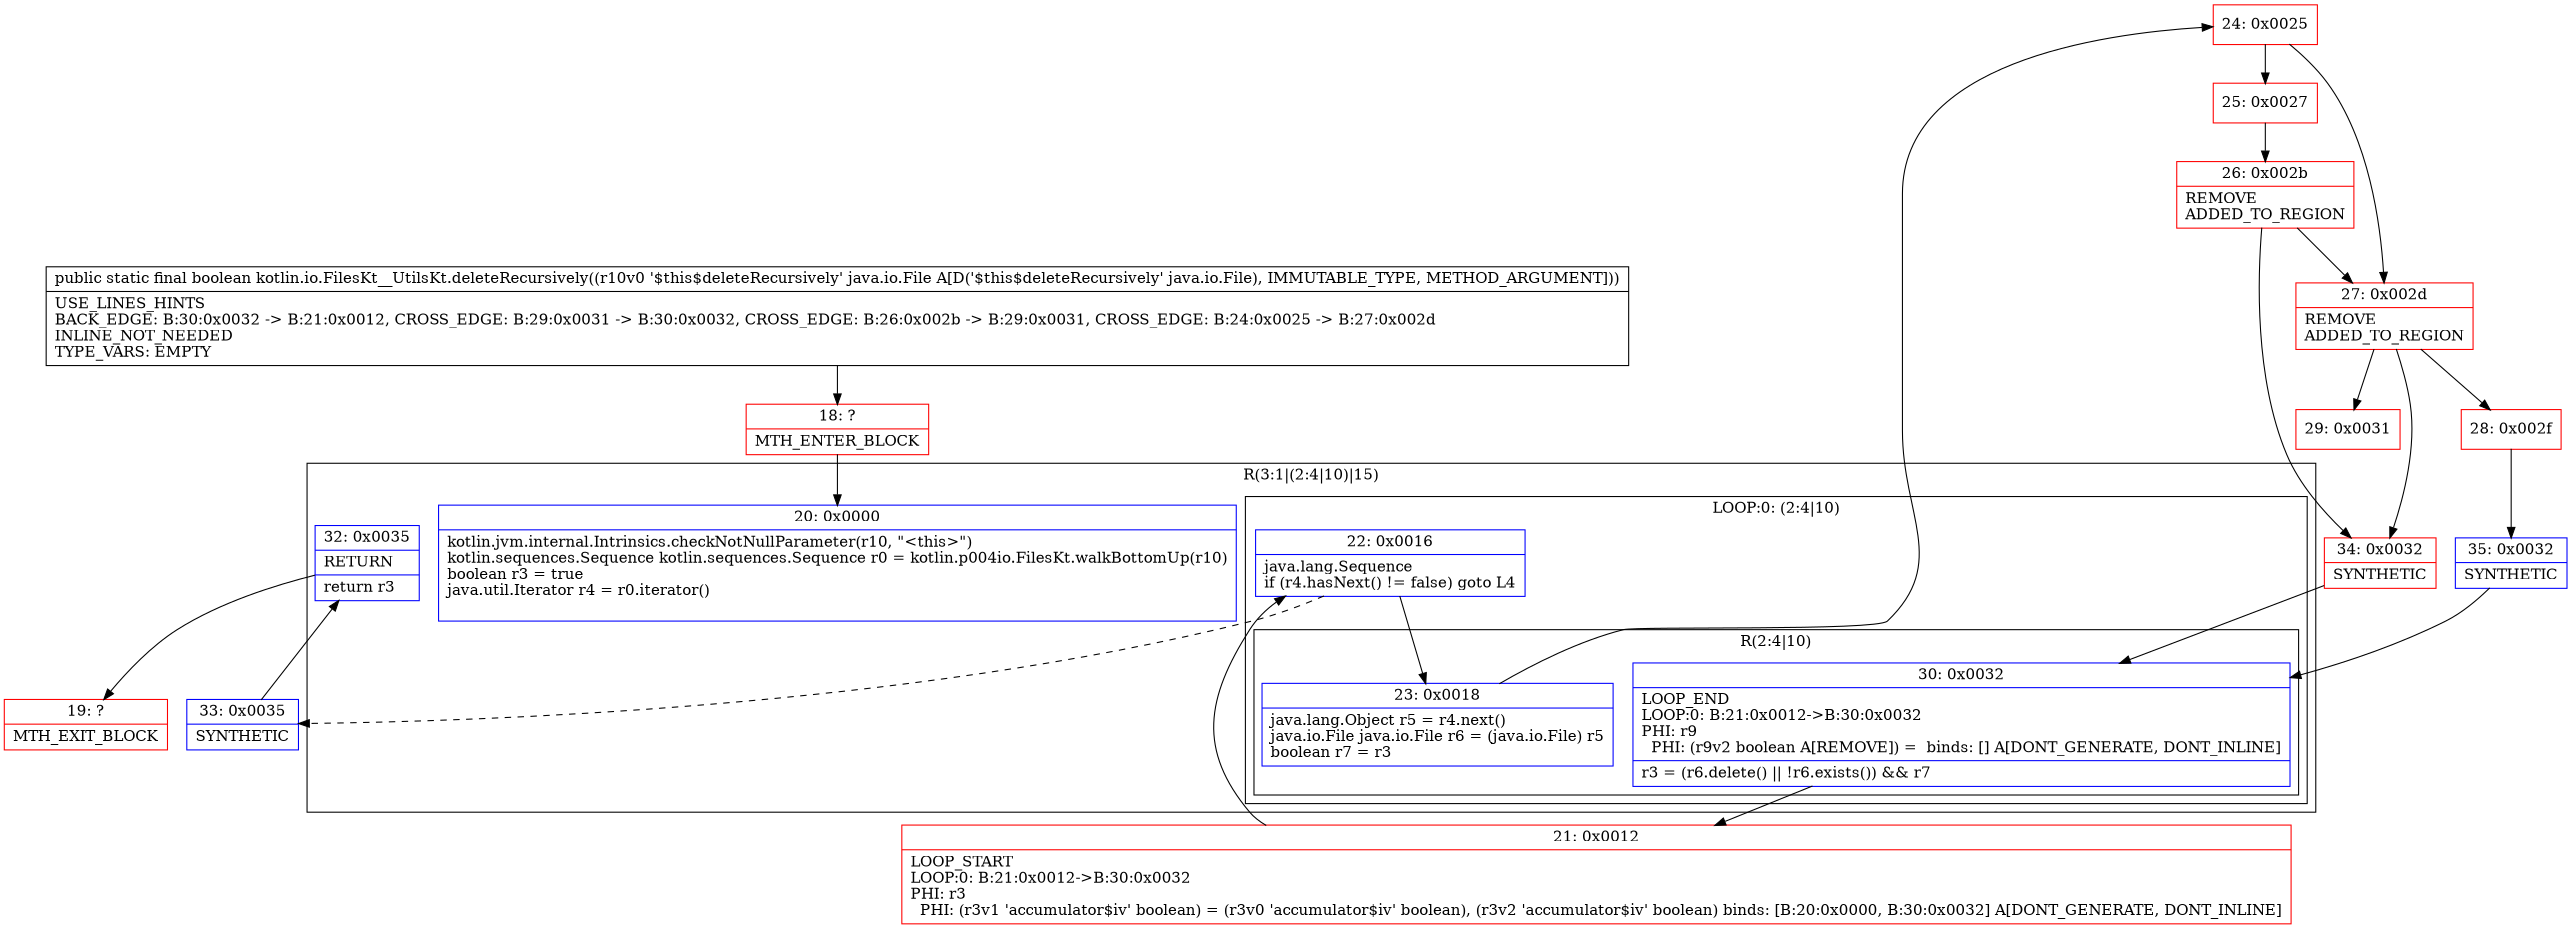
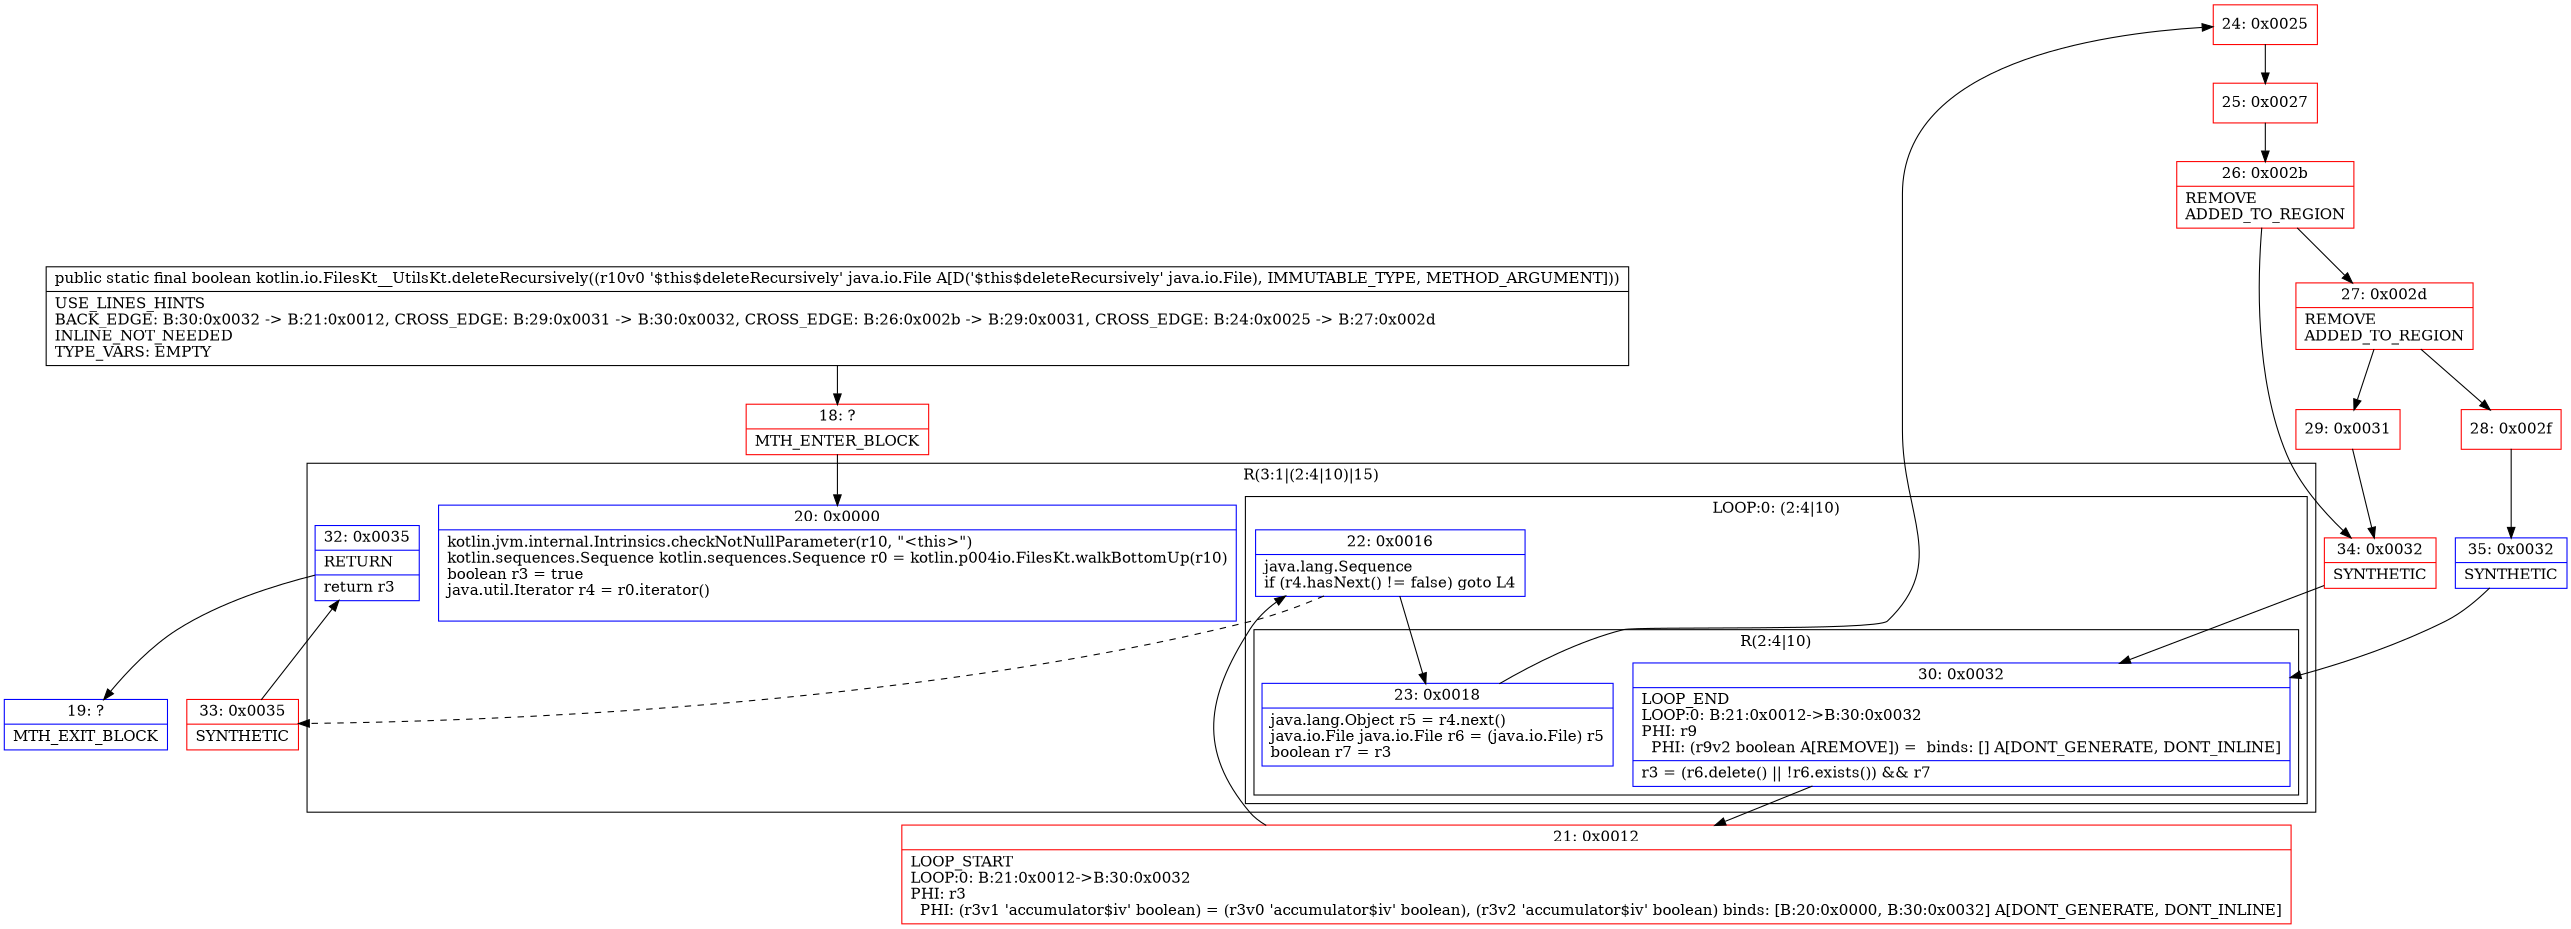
edge "24: 0x0025" -> "27: 0x002d": removed
edge "27: 0x002d" -> "34: 0x0032": now "29: 0x0031" -> "34: 0x0032"
node "19: ?": color red -> blue
node "33: 0x0035": color blue -> red
